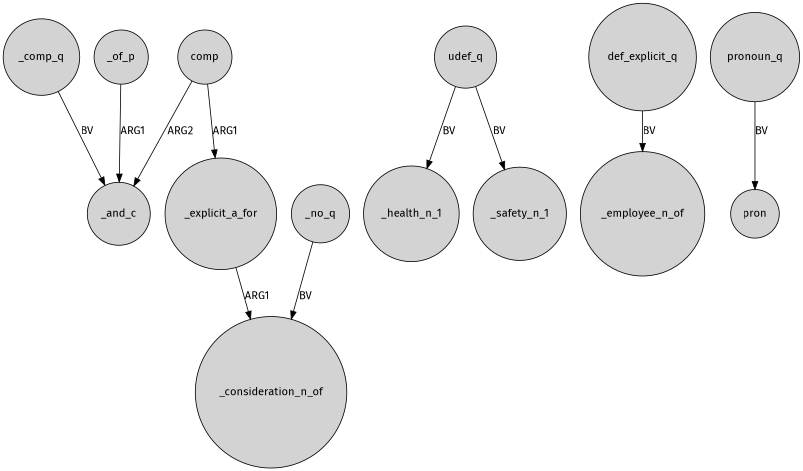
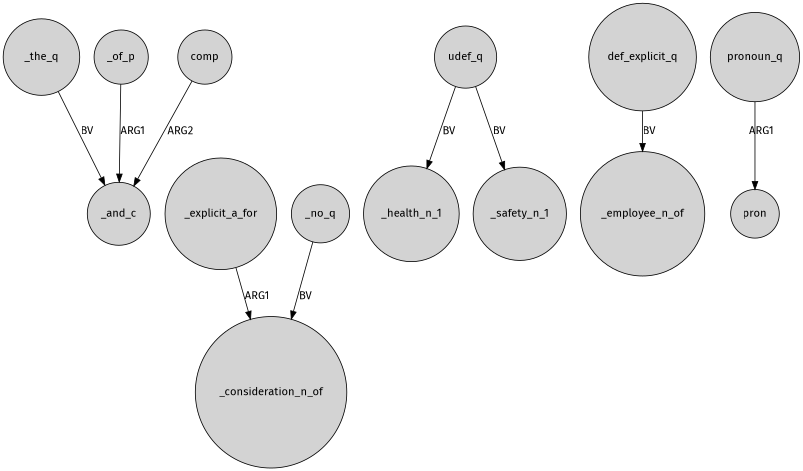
node "_comp_q": label "_comp_q" -> "_the_q"
edge "comp" -> "_explicit_a_for": removed, label "ARG1"
edge "pronoun_q" -> "pron": label "BV" -> "ARG1"
